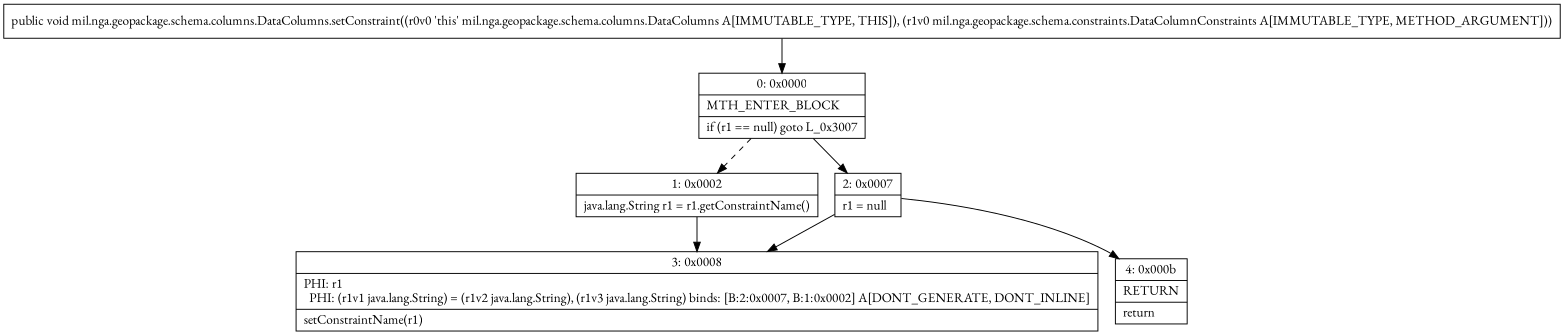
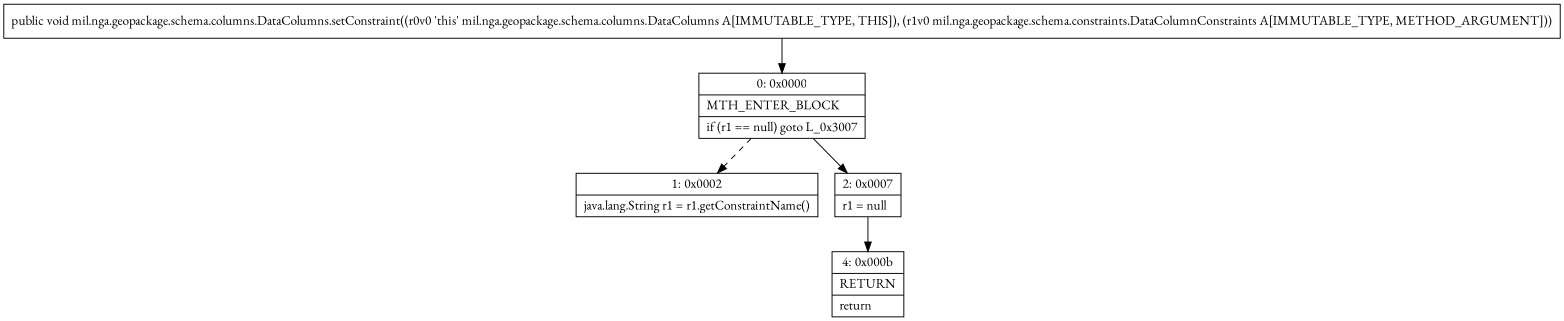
node "3: 0x0008": removed
